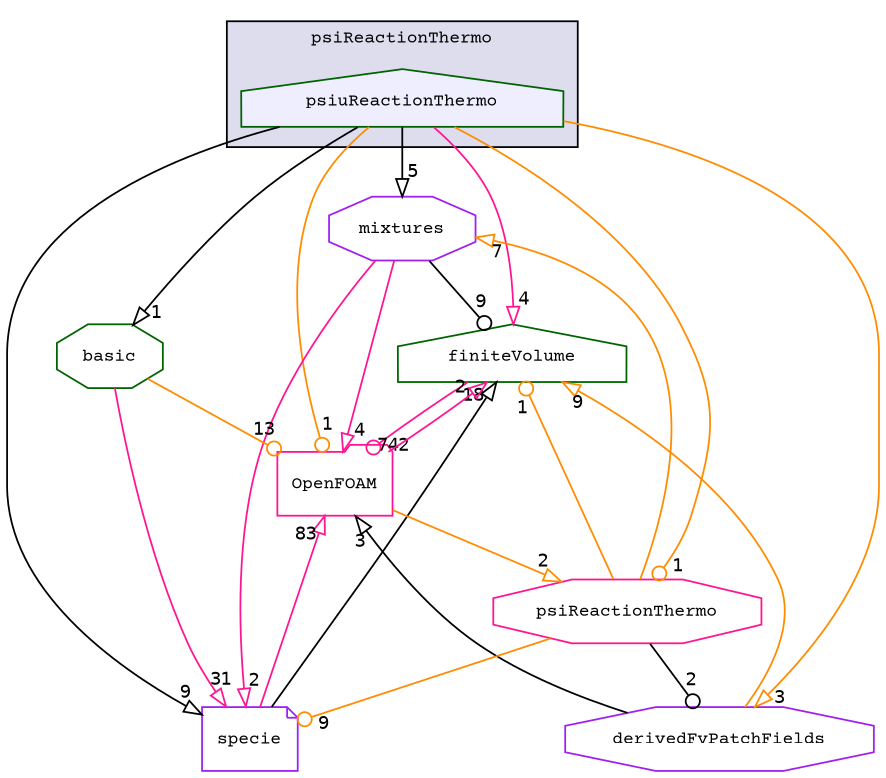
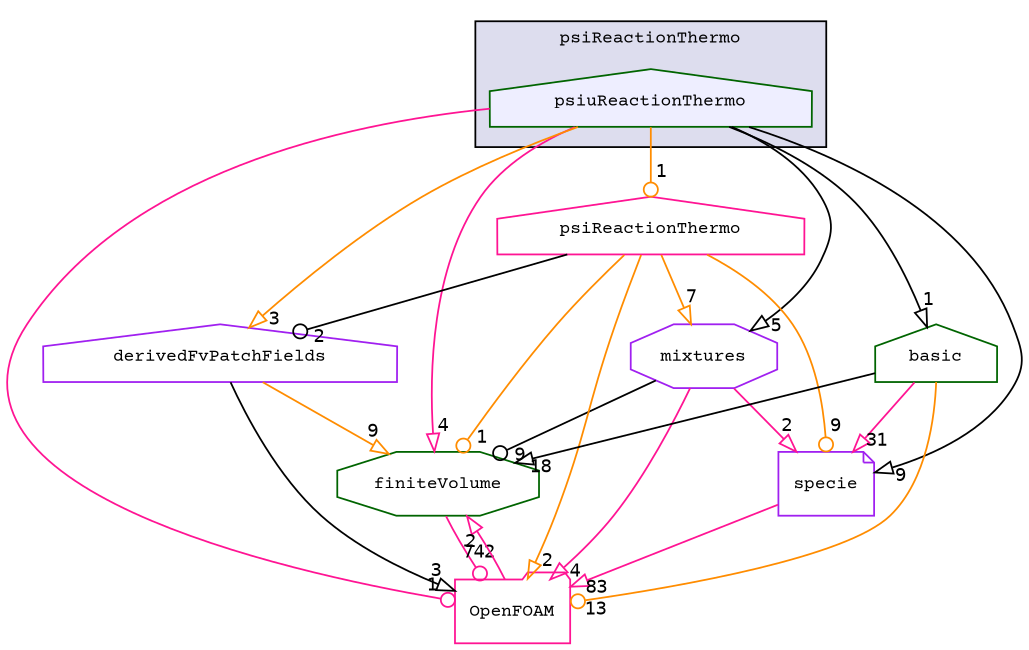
edge "psiuReactionThermo" -> "OpenFOAM": color darkorange -> deeppink
node "basic": shape octagon -> house
node "finiteVolume": shape house -> octagon
edge "OpenFOAM" -> "psiReactionThermo": reversed
edge "specie" -> "finiteVolume": now "basic" -> "finiteVolume"
node "psiReactionThermo": shape octagon -> house
node "derivedFvPatchFields": shape octagon -> house
